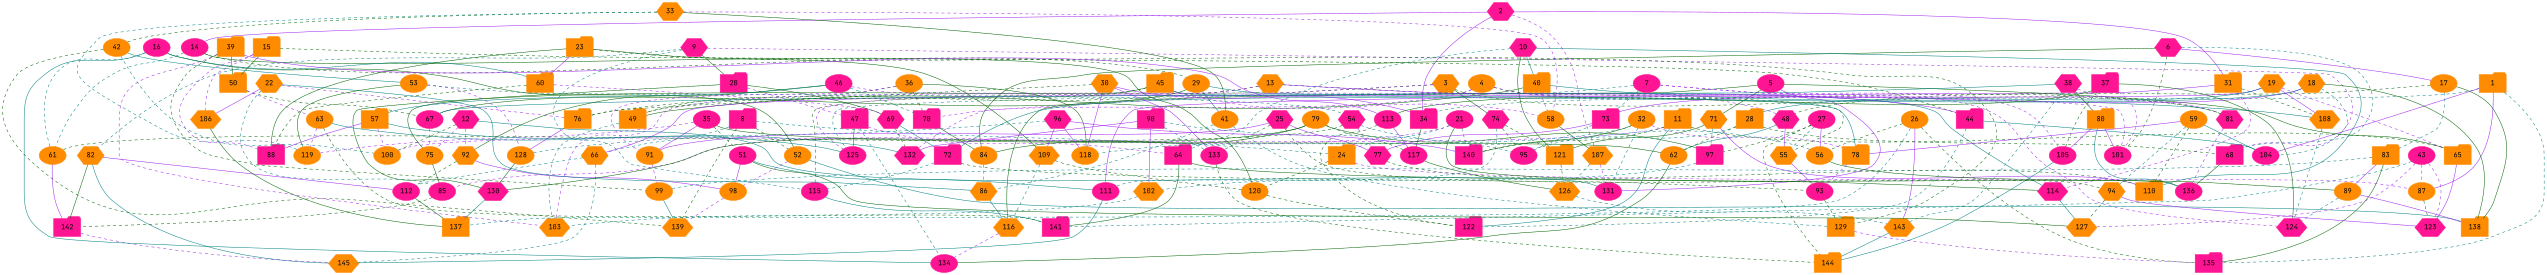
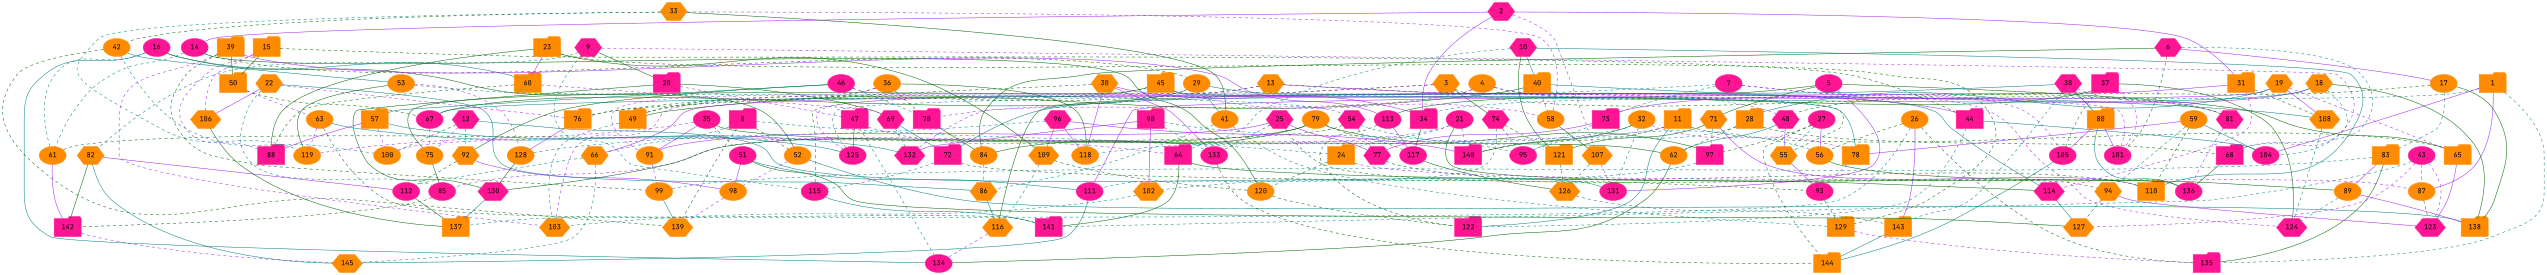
node "143": shape hexagon -> folder
